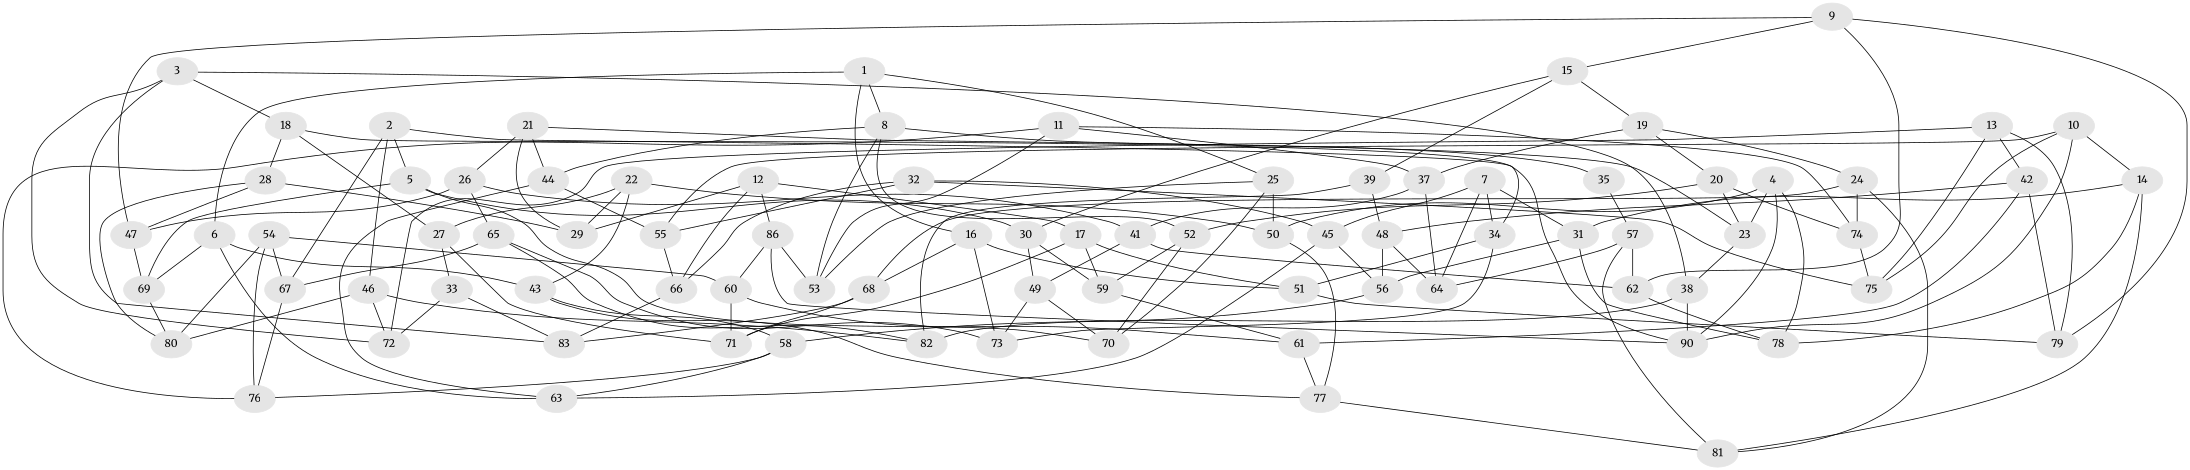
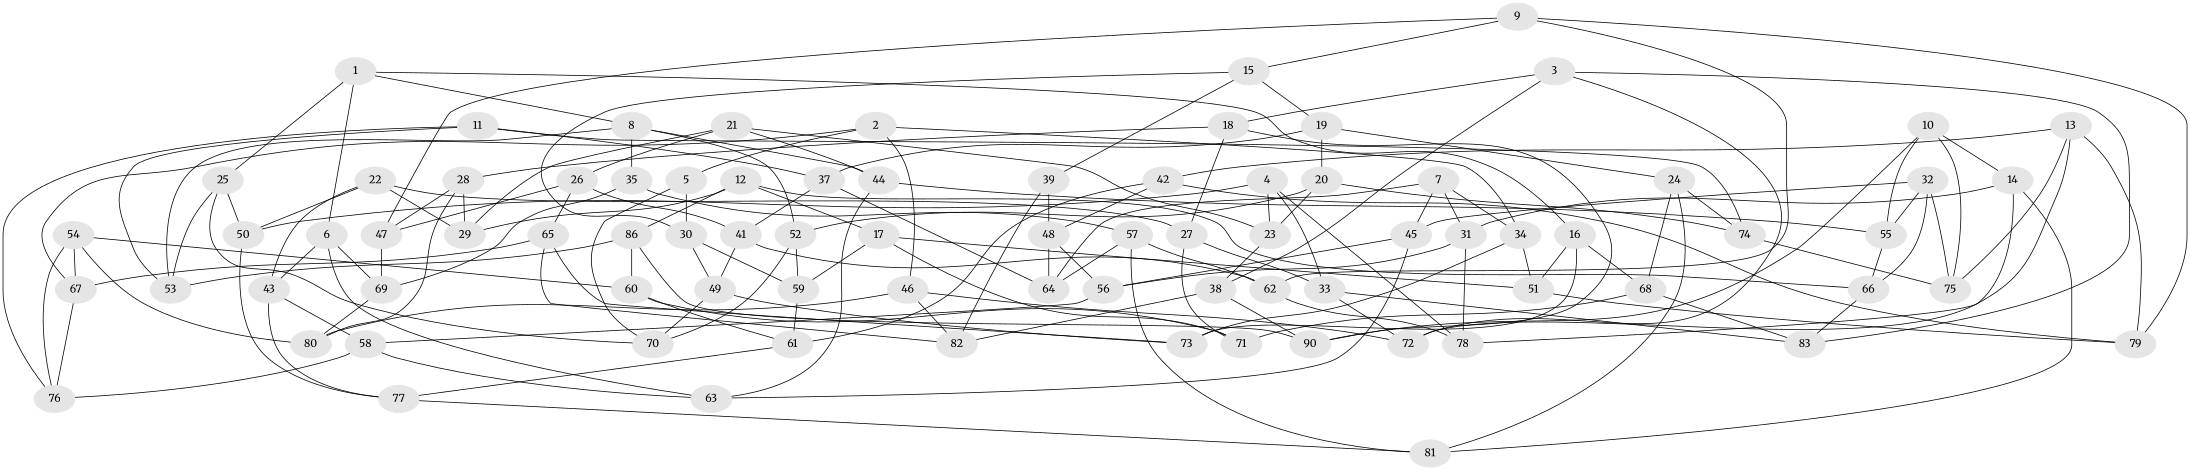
edge "5" -- "69": now "35" -- "69"
edge "4" -- "90": now "4" -- "33"
